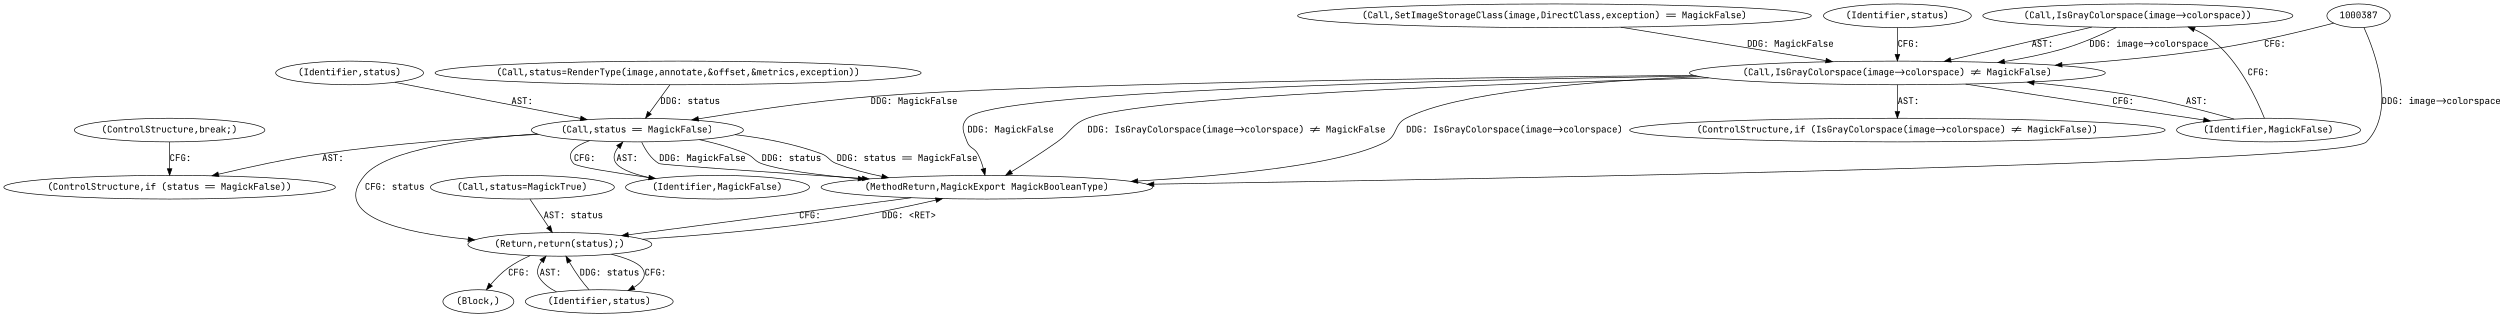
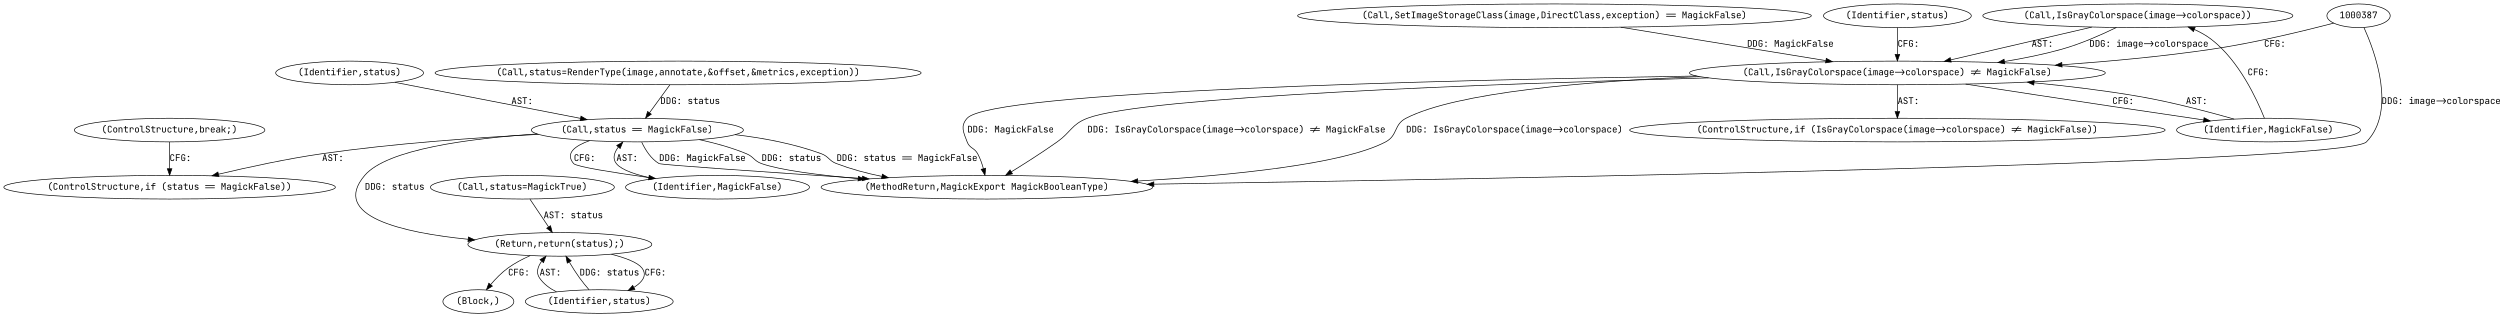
edge "(Call,IsGrayColorspace(image->colorspace) != MagickFalse)" -> "(Call,status == MagickFalse)": removed, label "DDG: MagickFalse"
edge "(Call,status == MagickFalse)" -> "(Return,return(status);)": label "CFG: status" -> "DDG: status"
edge "(MethodReturn,MagickExport MagickBooleanType)" -> "(Return,return(status);)": removed, label "CFG:"
edge "(Return,return(status);)" -> "(MethodReturn,MagickExport MagickBooleanType)": removed, label "DDG: <RET>"
